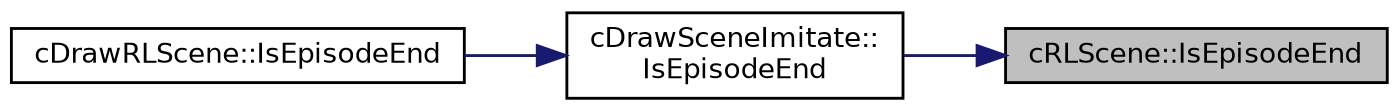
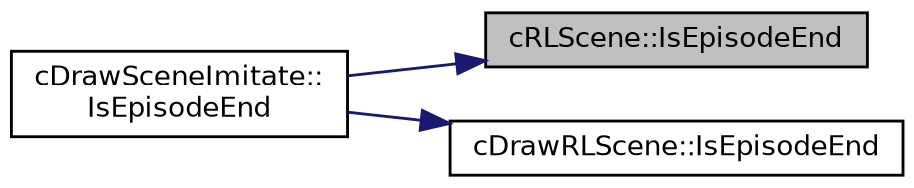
edge "cDrawRLScene::IsEpisodeEnd" -> "cDrawSceneImitate:: IsEpisodeEnd": reversed
